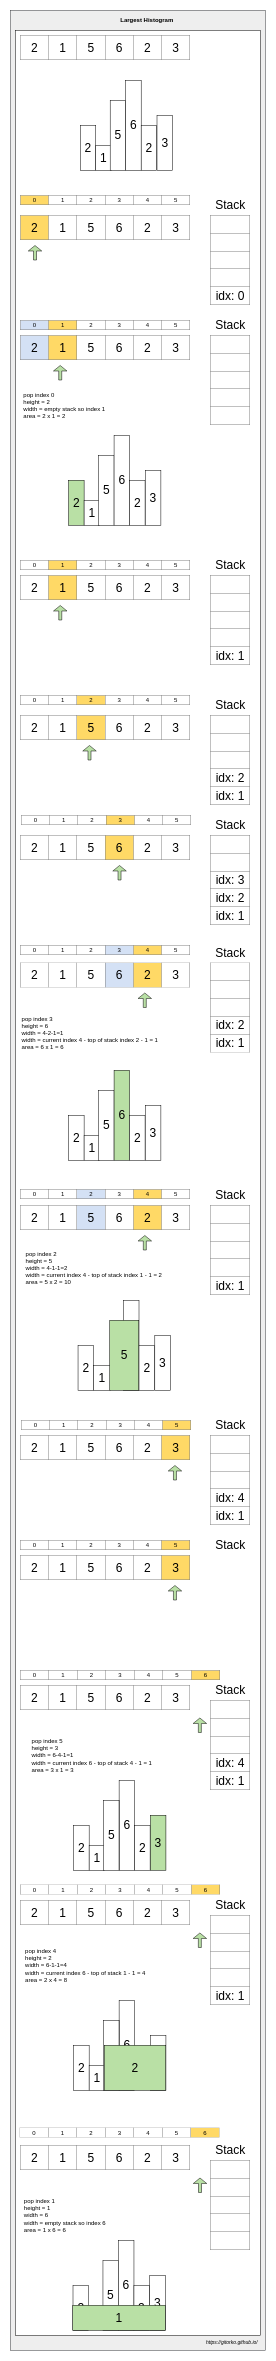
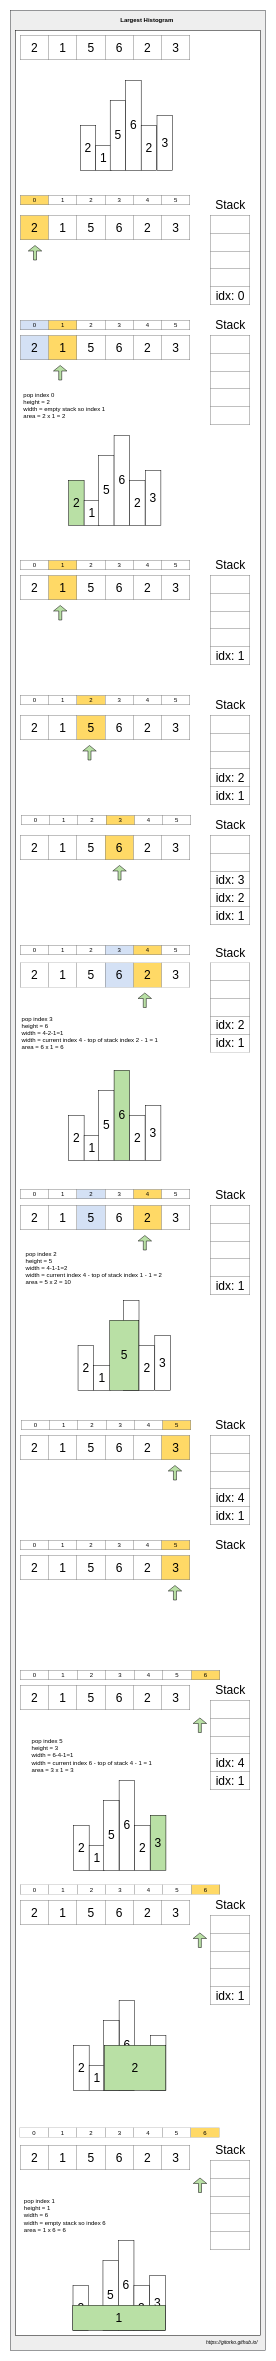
node "pop index 4 height = 2 width = 6-1-1=4 width = current index 6 - top of stack 1 - 1 = 4 area = 2 x 4 = 8": removed
